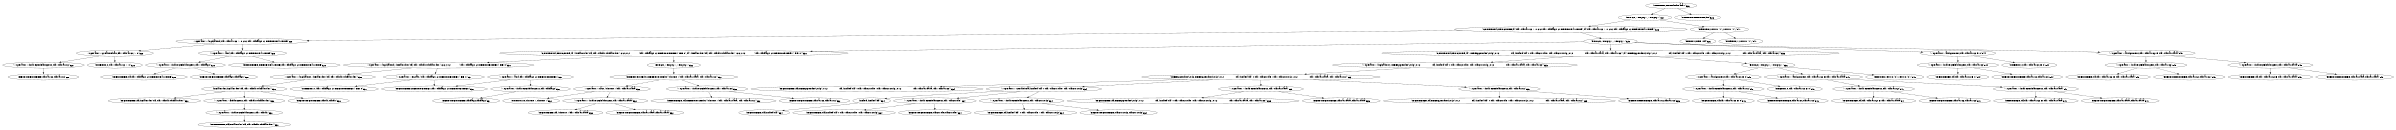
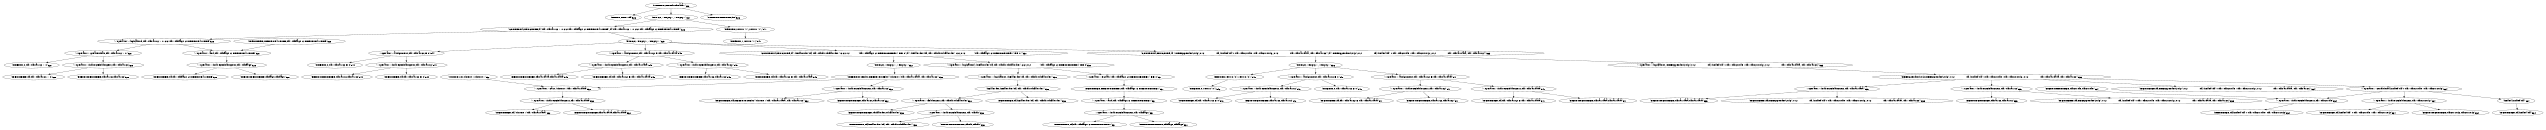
edge "(RETURN,return (1);,return (1);)" -> "(PARAM,TIFF *tif)": now "(METHOD,TIFFFlushData1)" -> "(PARAM,TIFF *tif)"
edge "(<operator>.and,tif->tif_flags & TIFF_BUF4WRITE)" -> "(IDENTIFIER,TIFF_BUF4WRITE,tif->tif_flags & TIFF_BUF4WRITE)": reversed
node "(IDENTIFIER,tif,tif->tif_rawcc > 0)": added
edge "(<operator>.and,tif->tif_flags & TIFF_NOBITREV)" -> "(IDENTIFIER,TIFF_NOBITREV,tif->tif_flags & TIFF_NOBITREV)": reversed
node "(LITERAL,0,(tif->tif_flags & TIFF_NOBITREV) == 0)": removed
node "(LITERAL,0,return (0);)": added
edge "(isFillOrder,isFillOrder(tif, tif->tif_dir.td_fillorder))" -> "(FIELD_IDENTIFIER,tif_dir,tif_dir)": now "(<operator>.indirectFieldAccess,tif->tif_dir)" -> "(FIELD_IDENTIFIER,tif_dir,tif_dir)"
edge "(<operator>.cast,(uint8_t *)tif->tif_rawdata)" -> "(UNKNOWN,uint8_t *,uint8_t *)": reversed
edge "(<operator>.indirectFieldAccess,tif->tif_curtile)" -> "(FIELD_IDENTIFIER,tif_curtile,tif_curtile)": reversed
node "(FIELD_IDENTIFIER,td_fillorder,td_fillorder)": added
node "(IDENTIFIER,tif,tif->tif_flags & TIFF_NOBITREV)": added
